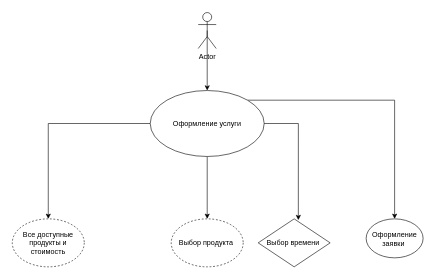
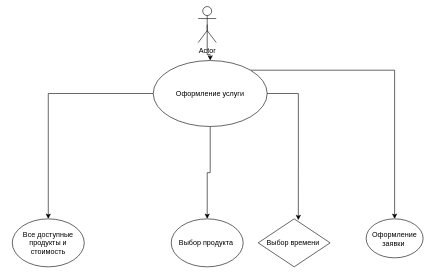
node "Actor": moved (207, 30) -> (207, 24)
node "Оформление услуги": moved (207, 123) -> (210, 93)
node "Все доступные продукты и стоимость": style dashed -> solid
node "Выбор продукта": style dashed -> solid
